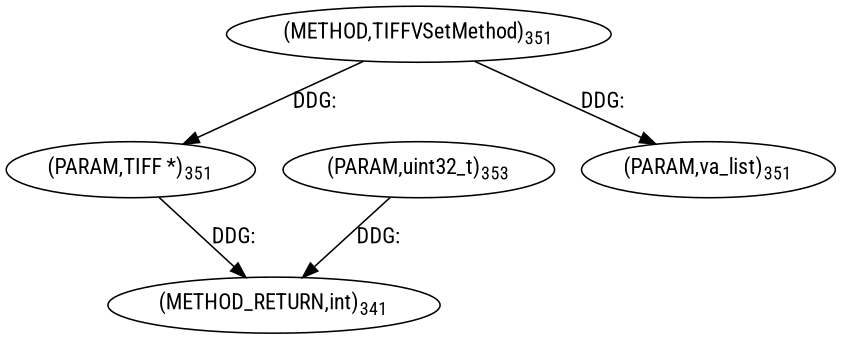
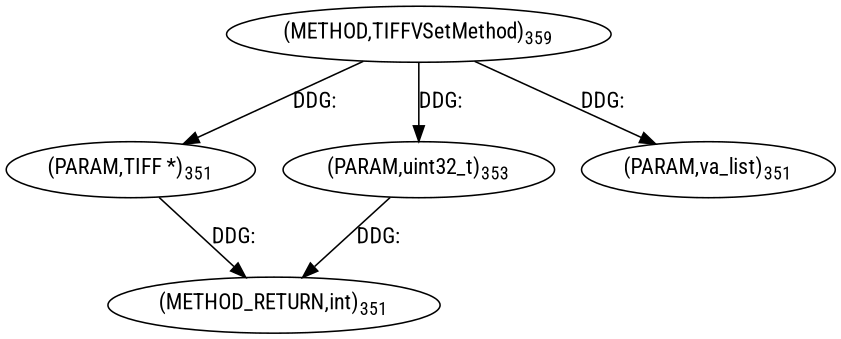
node "(METHOD,TIFFVSetMethod)": text "351" -> "359"
edge "(METHOD,TIFFVSetMethod)" -> "(PARAM,uint32_t)": added, label "DDG:"
node "(METHOD_RETURN,int)": text "341" -> "351"
